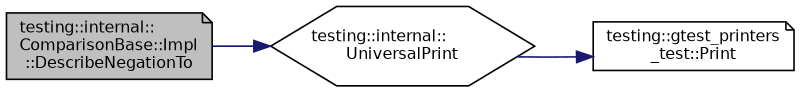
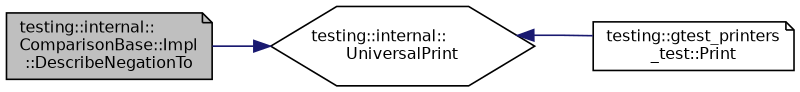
edge "testing::internal:: UniversalPrint" -> "testing::gtest_printers _test::Print": reversed
